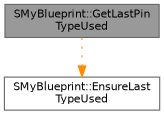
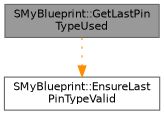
node "SMyBlueprint::EnsureLast TypeUsed": label "SMyBlueprint::EnsureLast TypeUsed" -> "SMyBlueprint::EnsureLast PinTypeValid"
